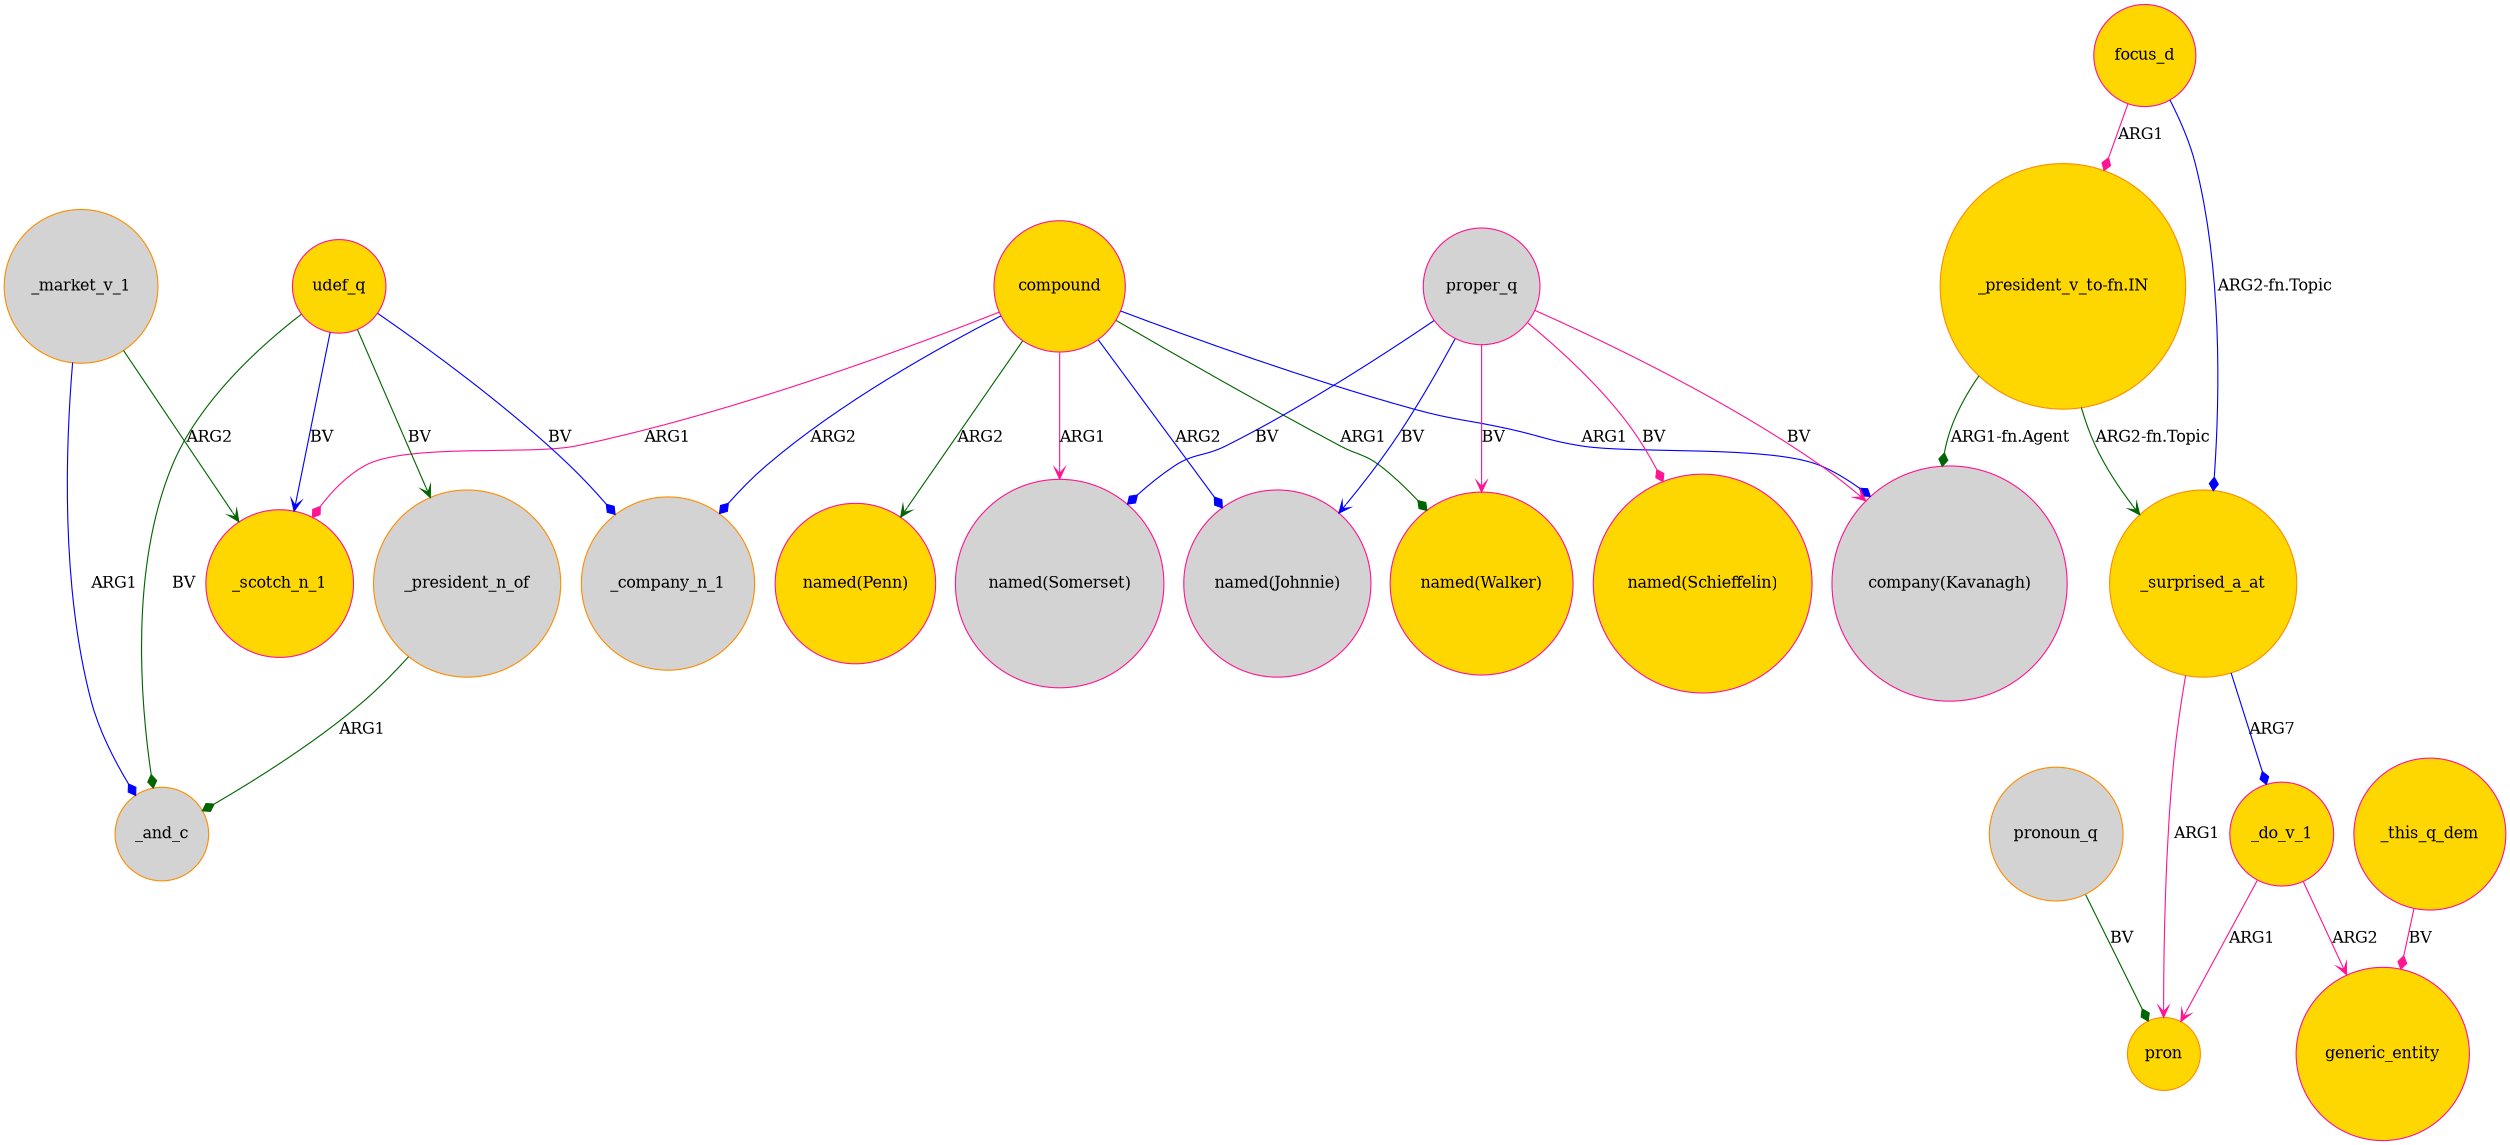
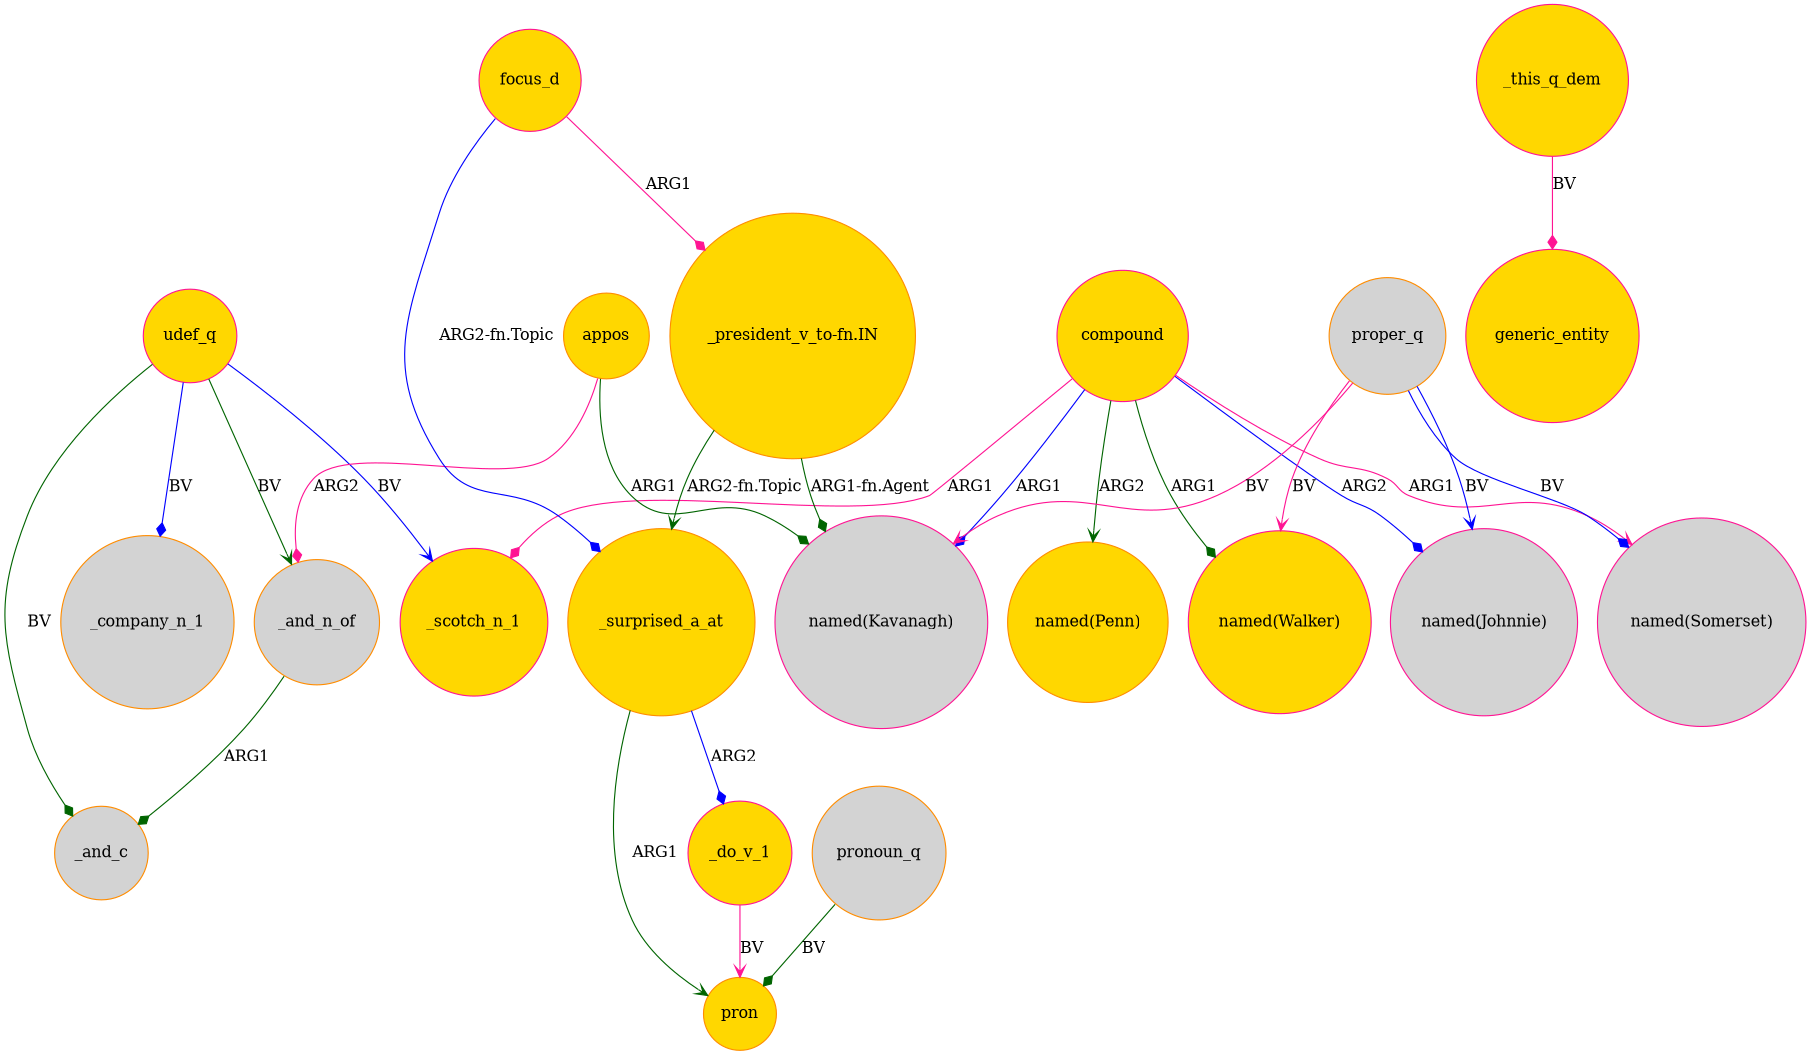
node "_market_v_1": removed
node "proper_q": color deeppink -> darkorange
node "appos": added
edge "compound" -> "_company_n_1": removed, label "ARG2"
node "_president_n_of": label "_president_n_of" -> "_and_n_of"
node "named(Penn)": color deeppink -> darkorange
node "named(Schieffelin)": removed
node "company(Kavanagh)": label "company(Kavanagh)" -> "named(Kavanagh)"
edge "_surprised_a_at" -> "_do_v_1": label "ARG7" -> "ARG2"
edge "_surprised_a_at" -> "pron": color deeppink -> darkgreen
edge "_do_v_1" -> "generic_entity": removed, label "ARG2"
edge "_do_v_1" -> "pron": label "ARG1" -> "BV"
